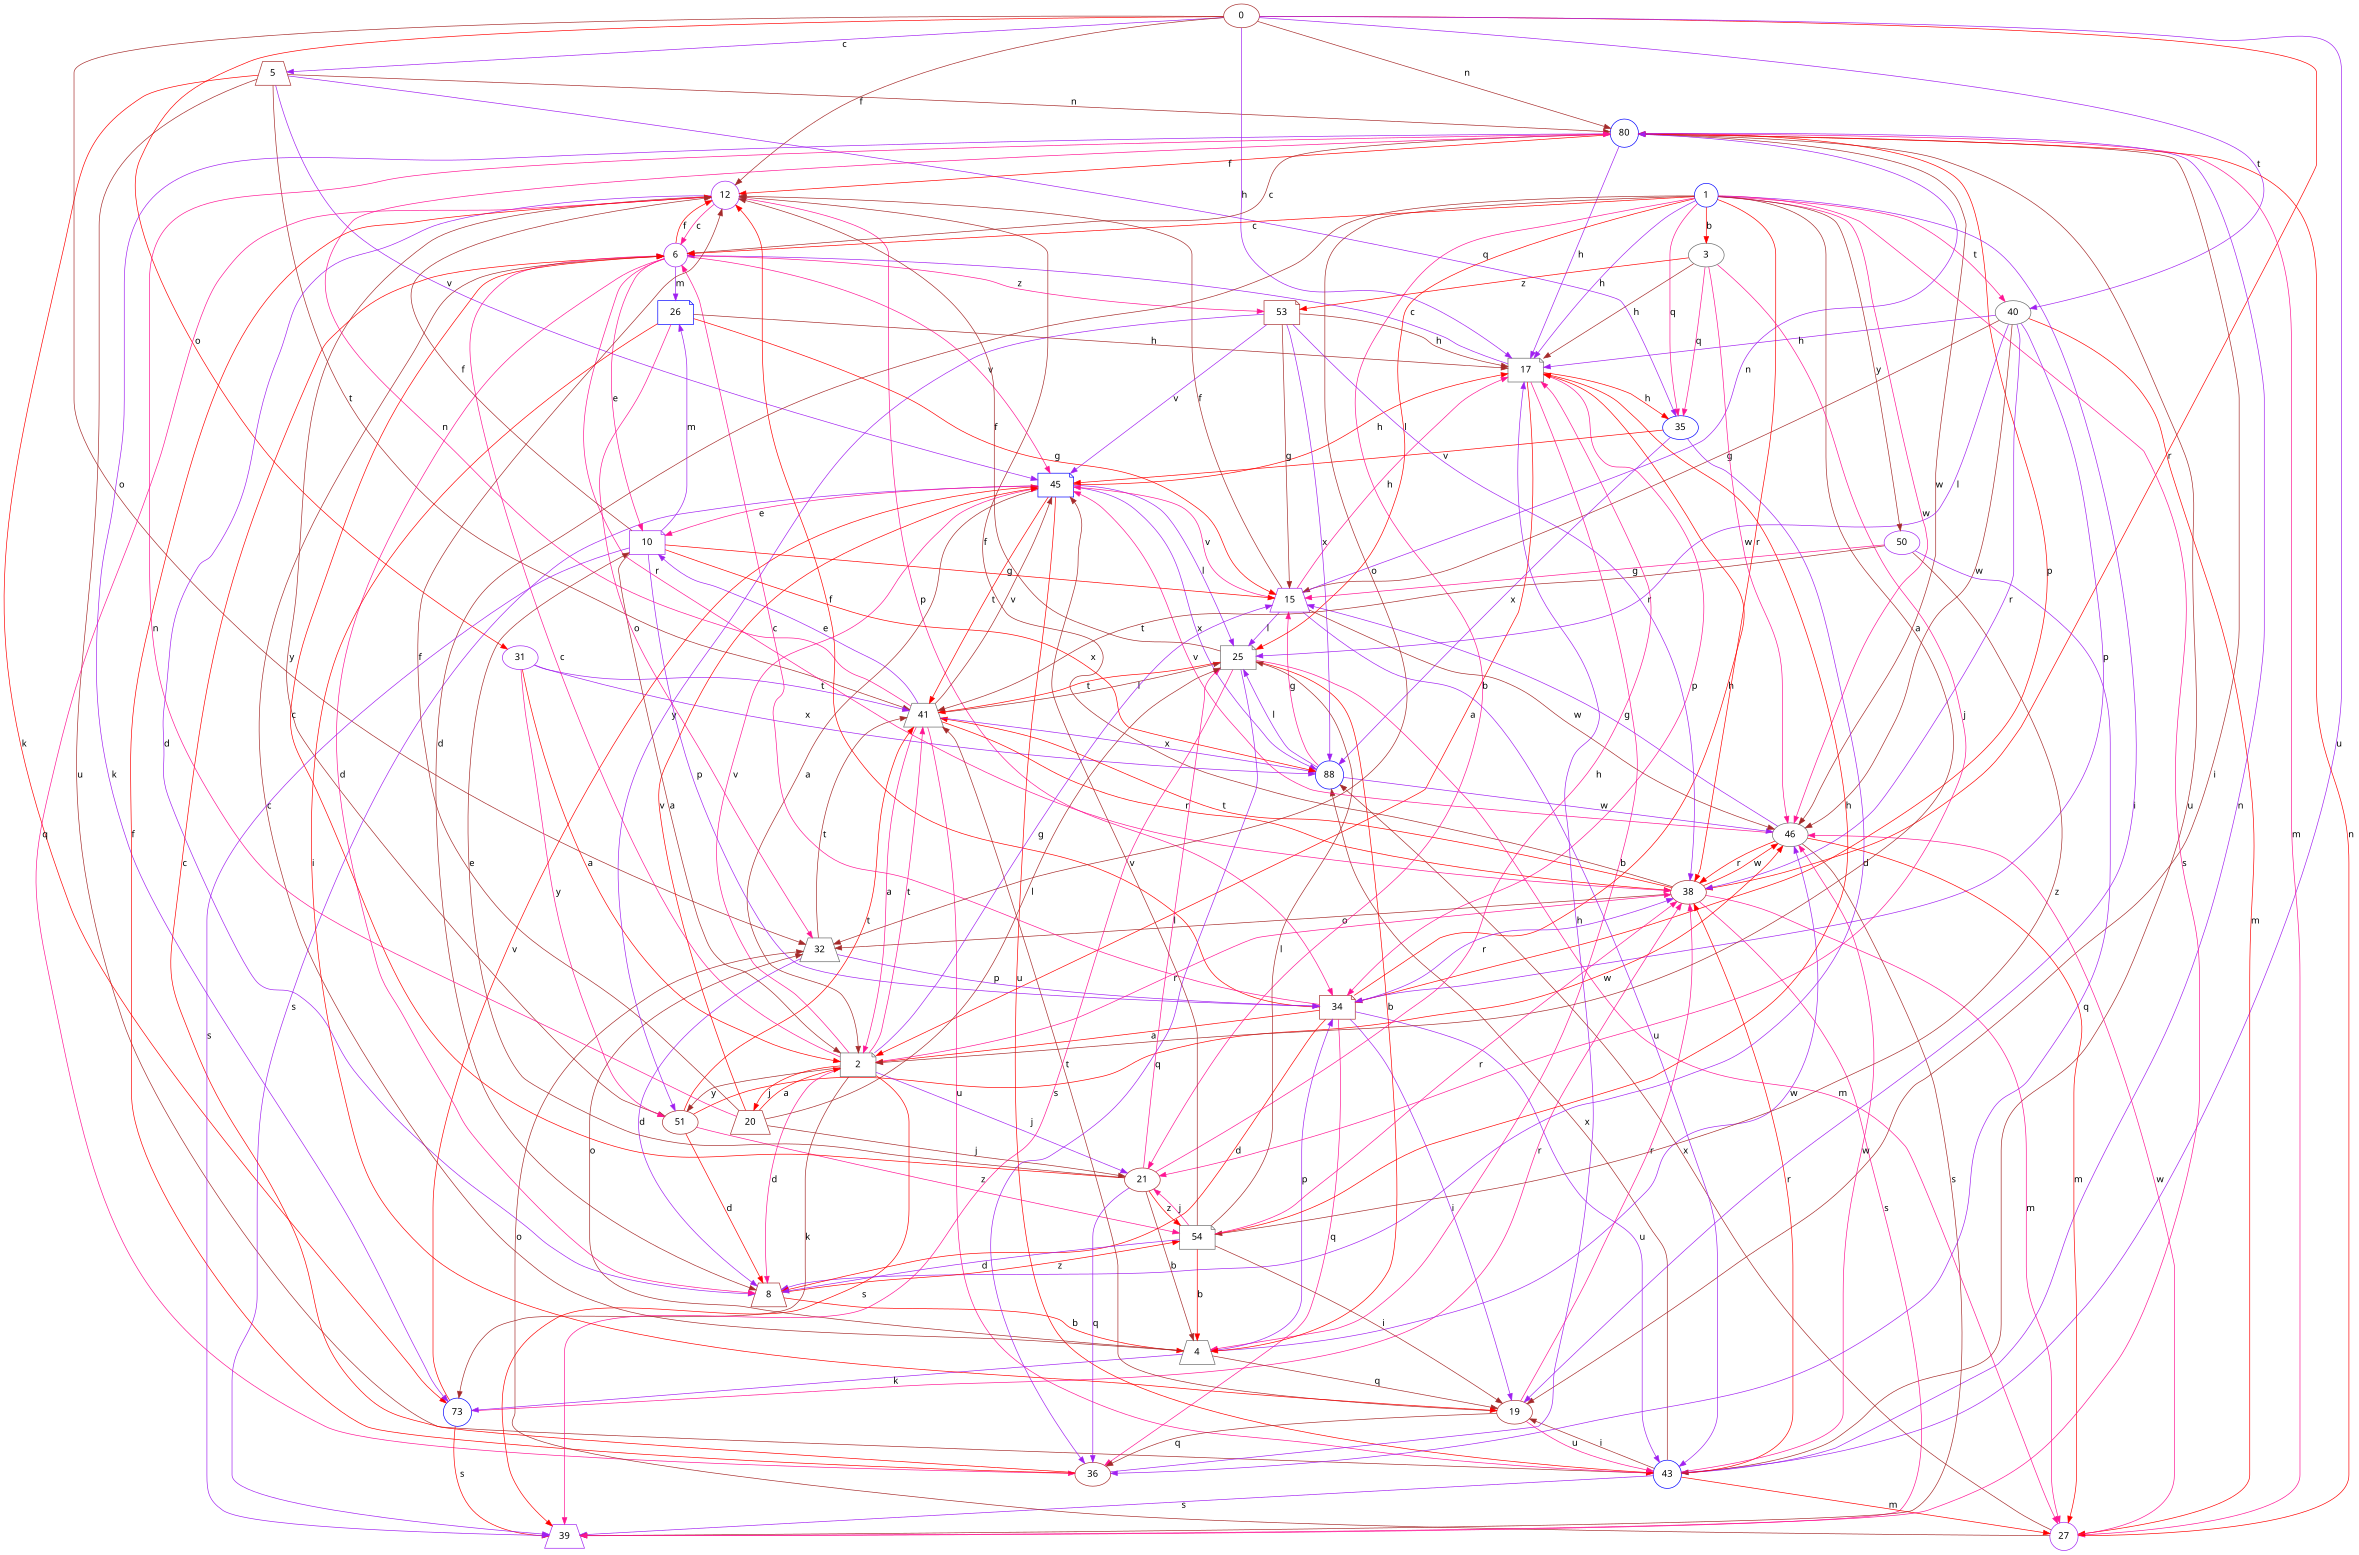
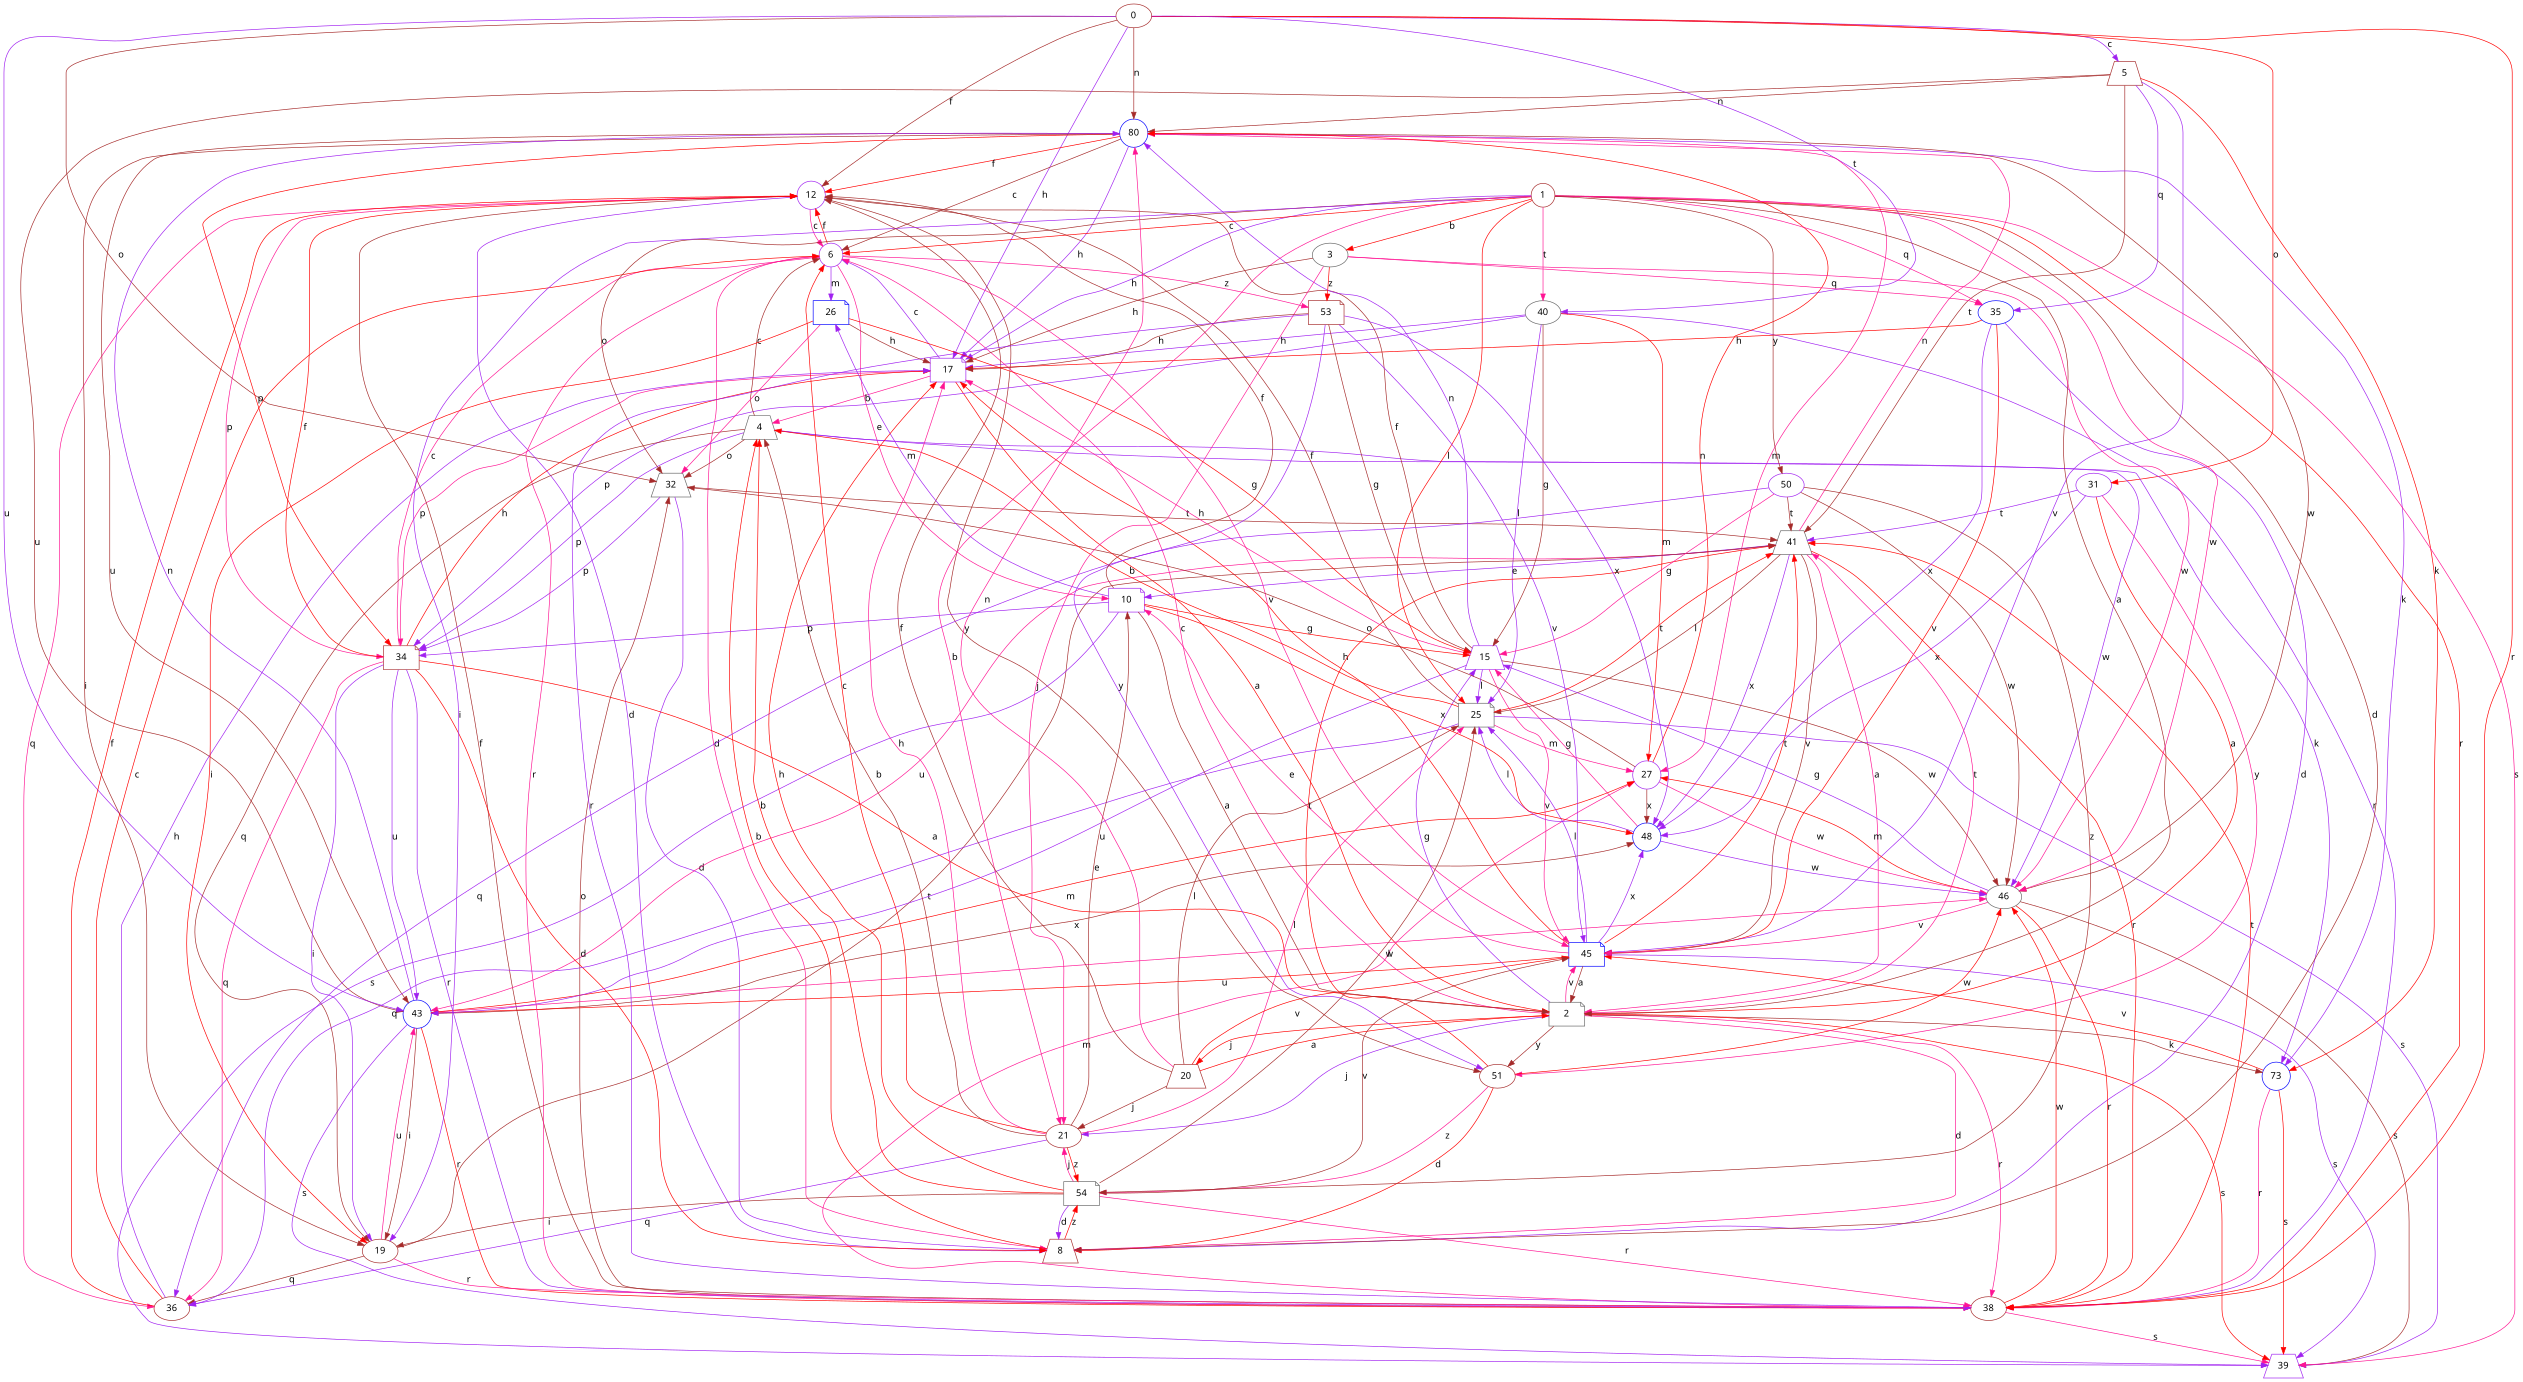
node "1": color blue -> brown
node "17": color gray40 -> purple
edge "17" -> "35": reversed
edge "40" -> "46": now "50" -> "46"
node "88": label "88" -> "48"
edge "25" -> "39": color deeppink -> purple
